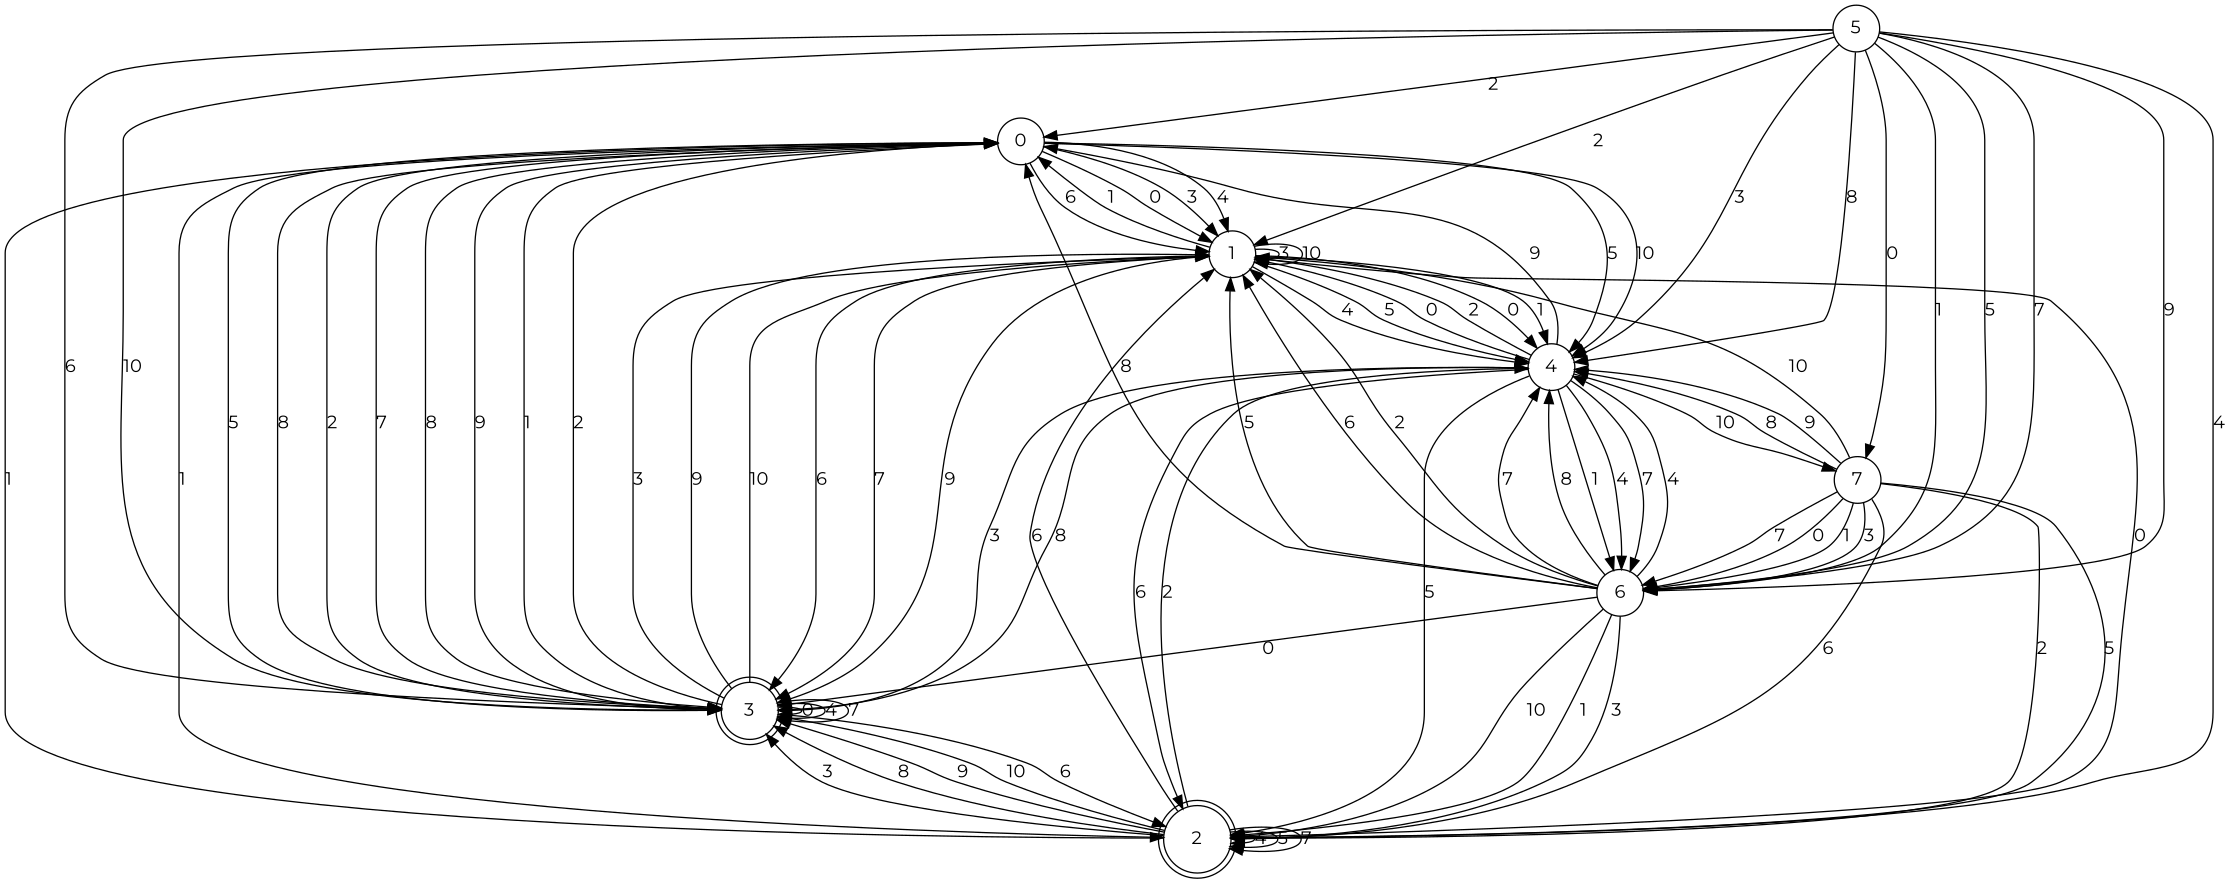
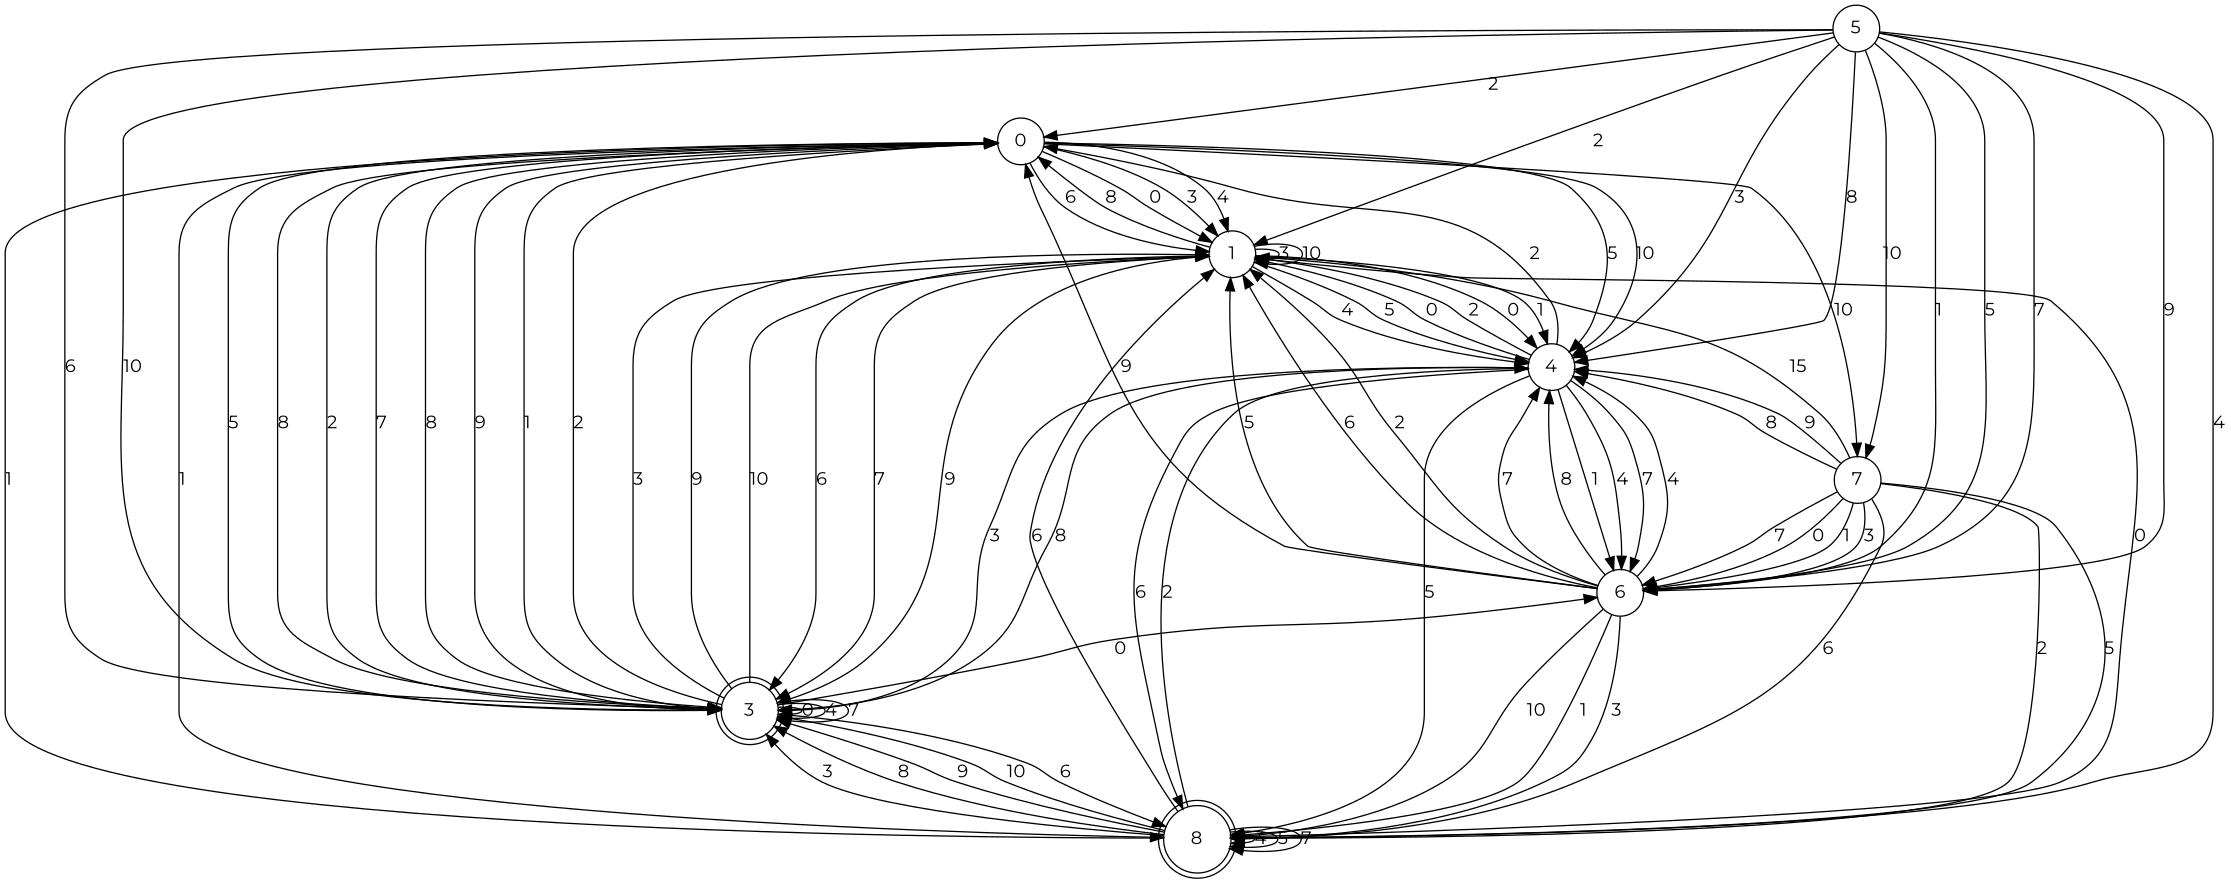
edge "1" -> "0": label "1" -> "8"
edge "4" -> "0": label "9" -> "2"
edge "5" -> "7": label "0" -> "10"
edge "6" -> "0": label "8" -> "9"
edge "7" -> "1": label "10" -> "15"
edge "4" -> "7": now "0" -> "7"
edge "6" -> "3": reversed
node "2": label "2" -> "8"
